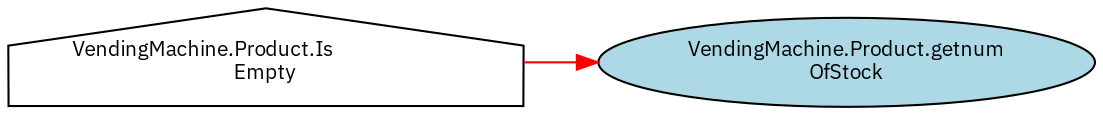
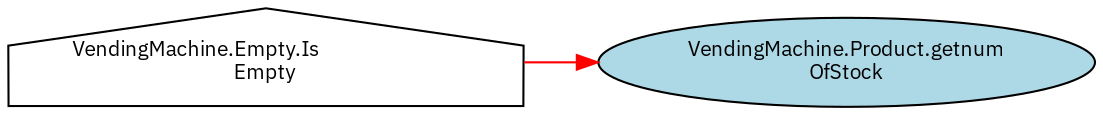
node "VendingMachine.Product.Is Empty": label "VendingMachine.Product.Is Empty" -> "VendingMachine.Empty.Is Empty"
